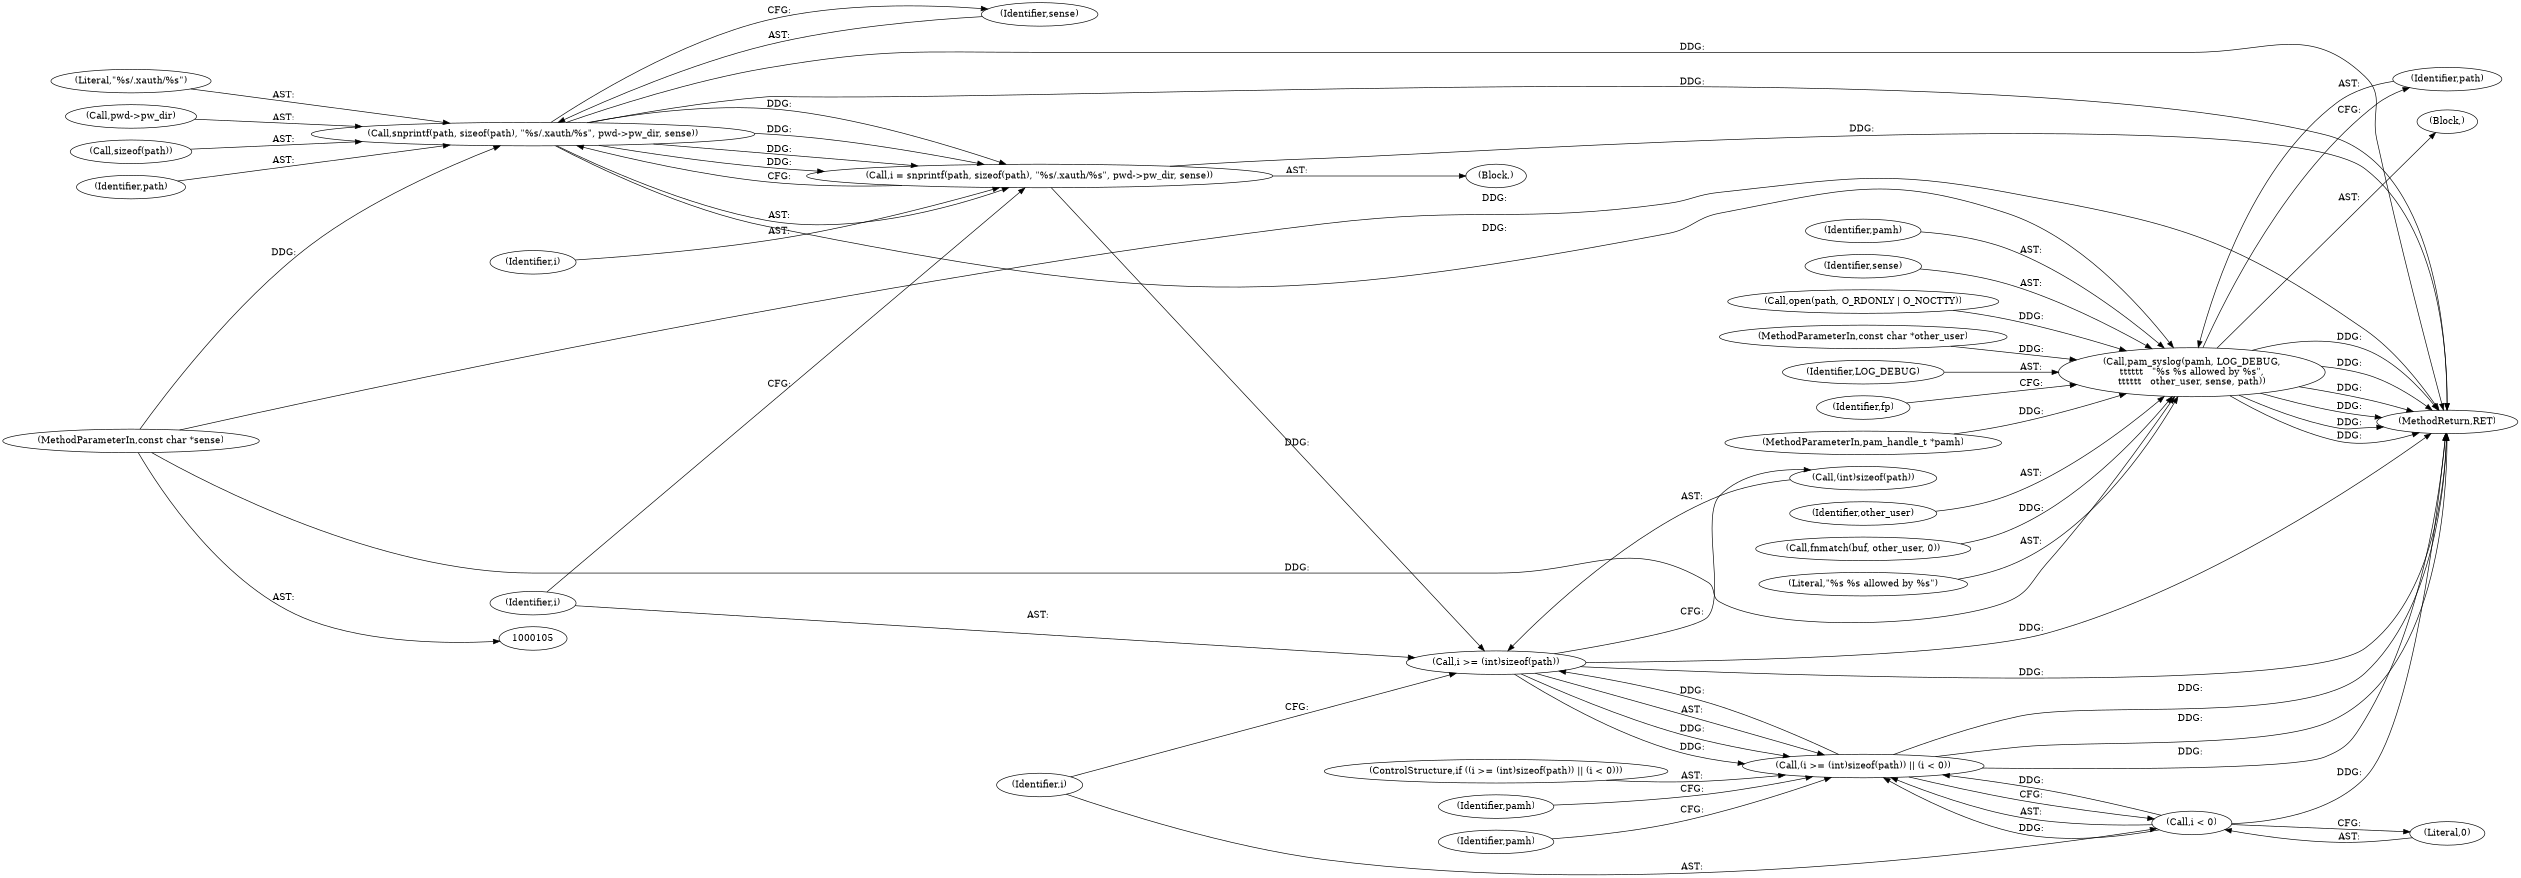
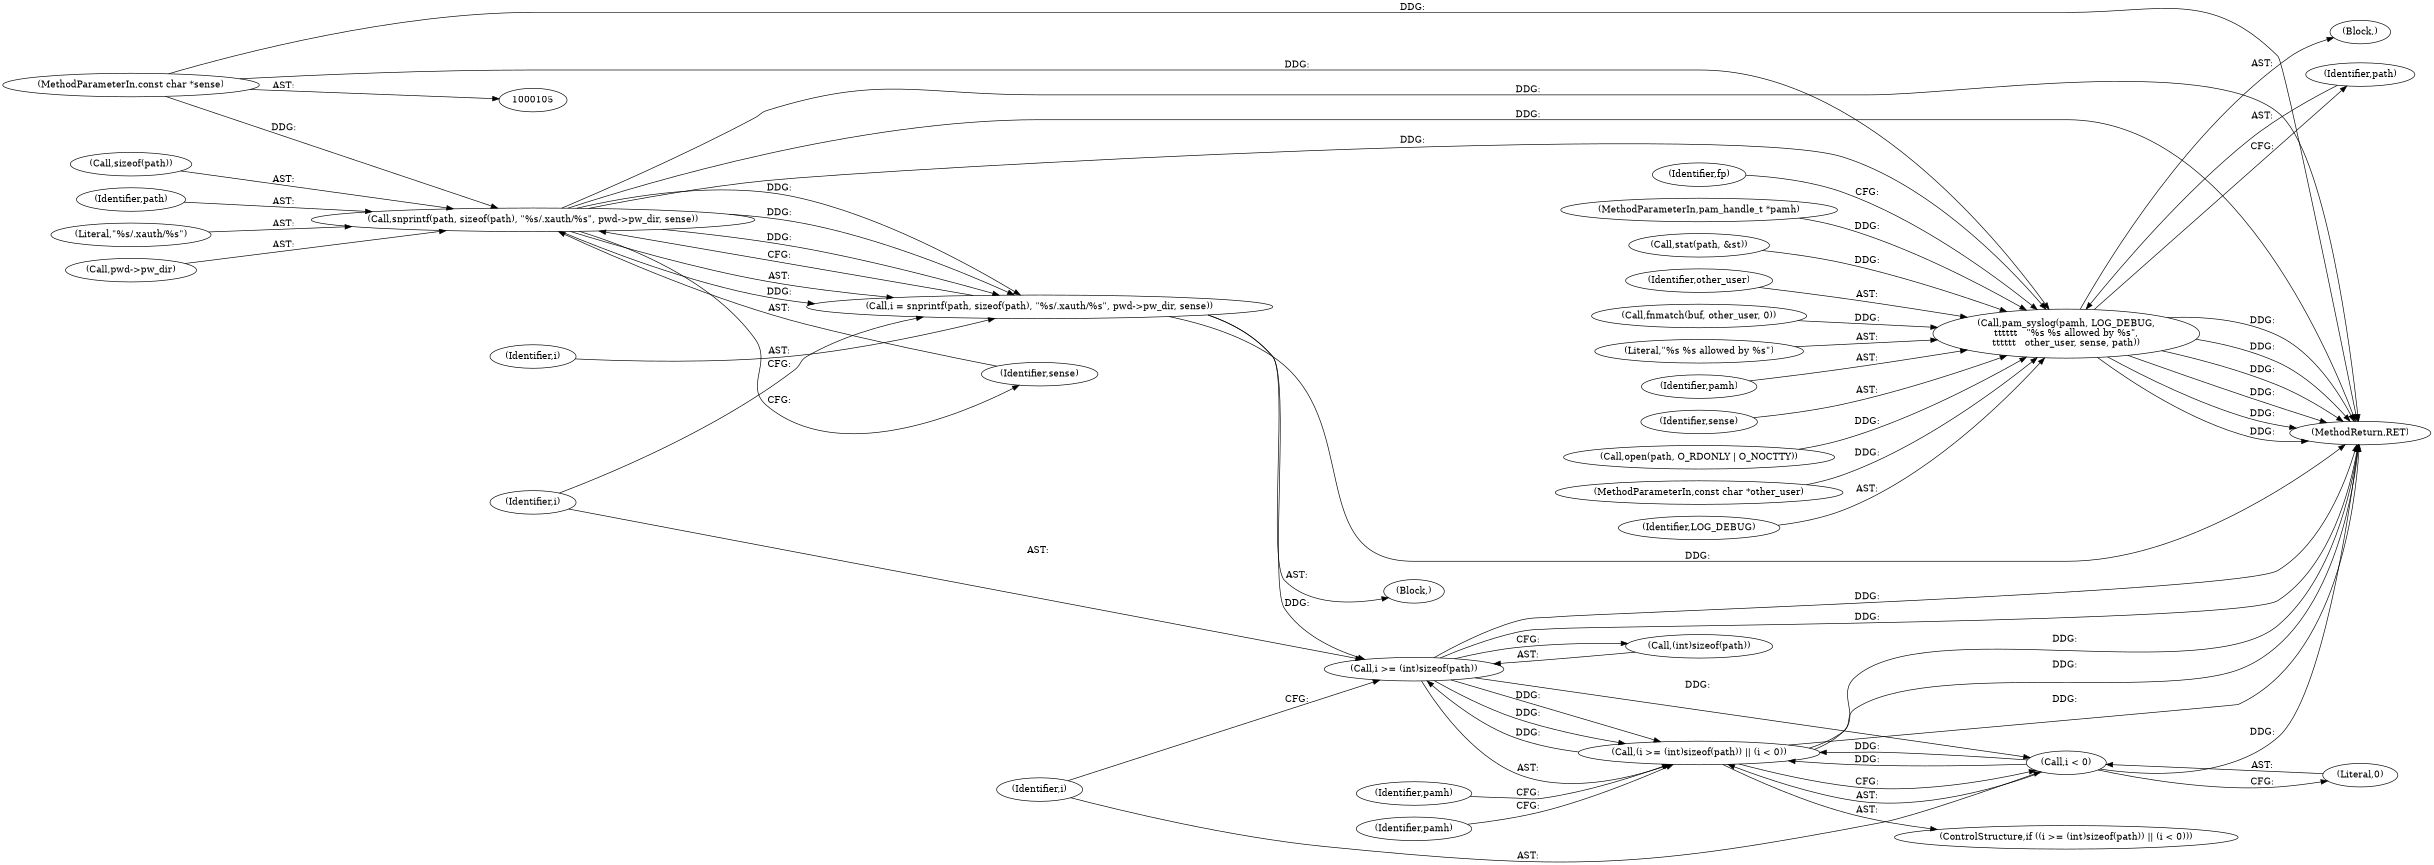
node "(Call,stat(path, &st))": added
edge "(Call,i >= (int)sizeof(path))" -> "(Call,i < 0)": added, label "DDG:"
edge "(ControlStructure,if ((i >= (int)sizeof(path)) || (i < 0)))" -> "(Call,(i >= (int)sizeof(path)) || (i < 0))": reversed
